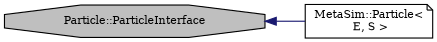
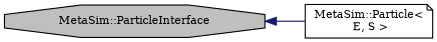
node "Particle::ParticleInterface": label "Particle::ParticleInterface" -> "MetaSim::ParticleInterface"
